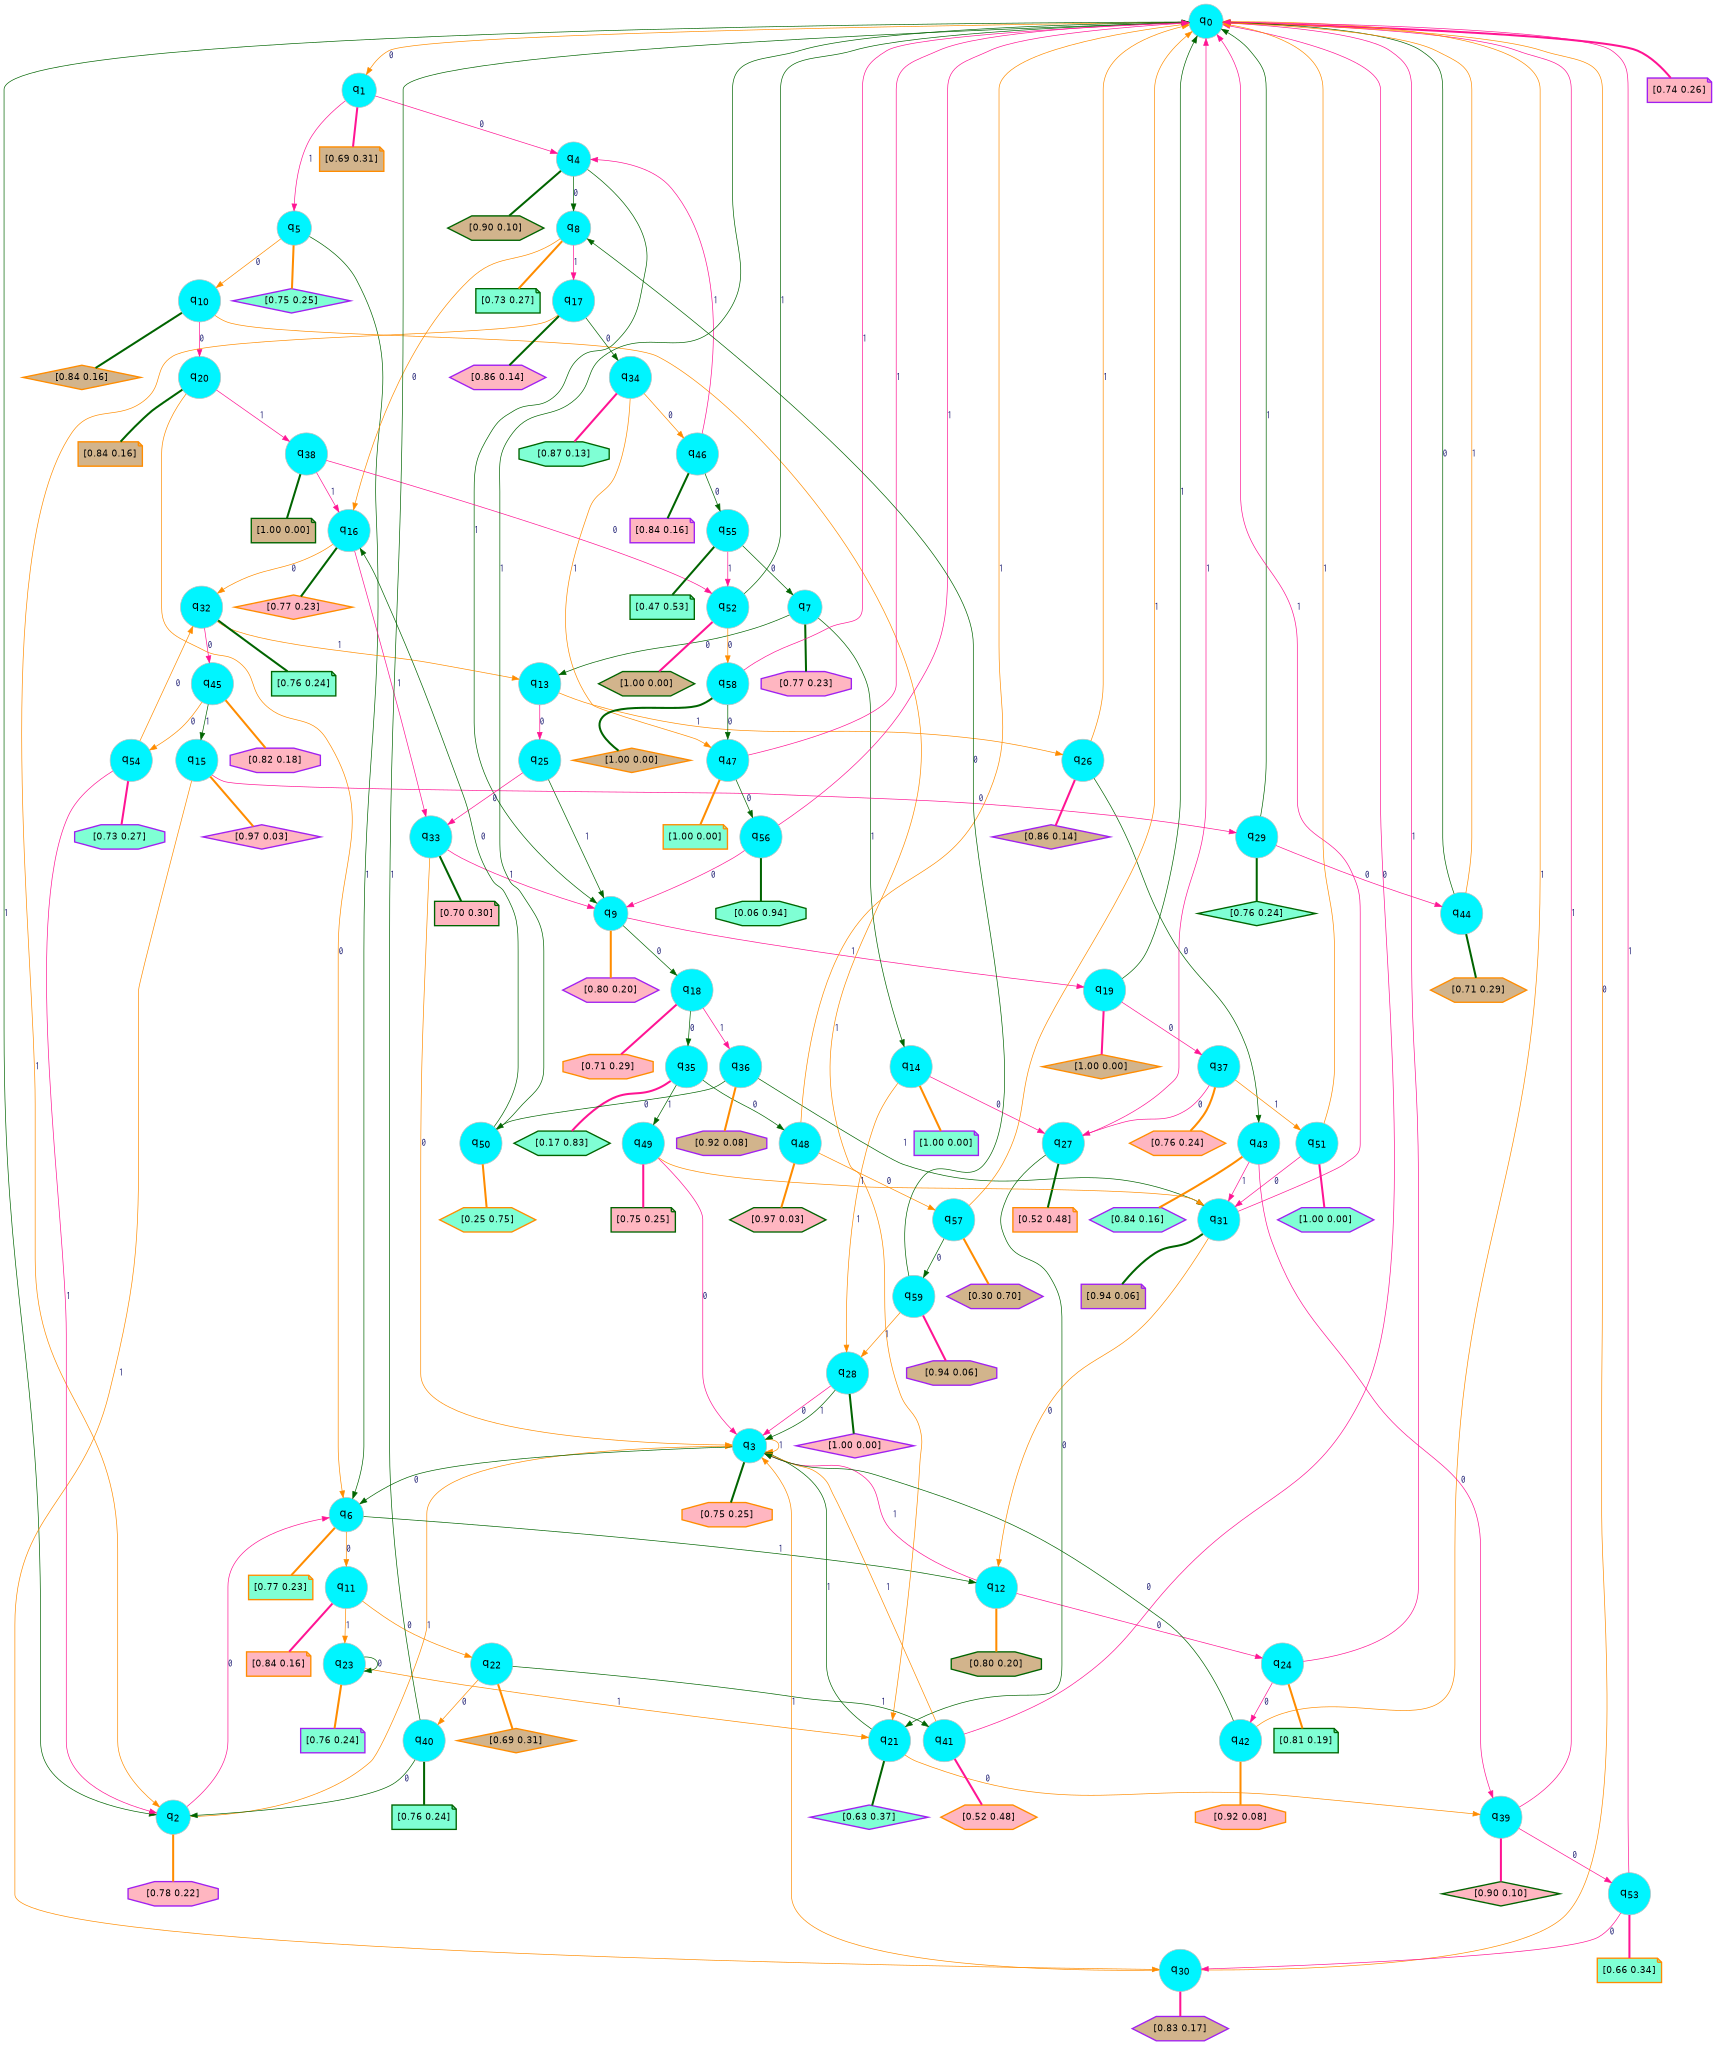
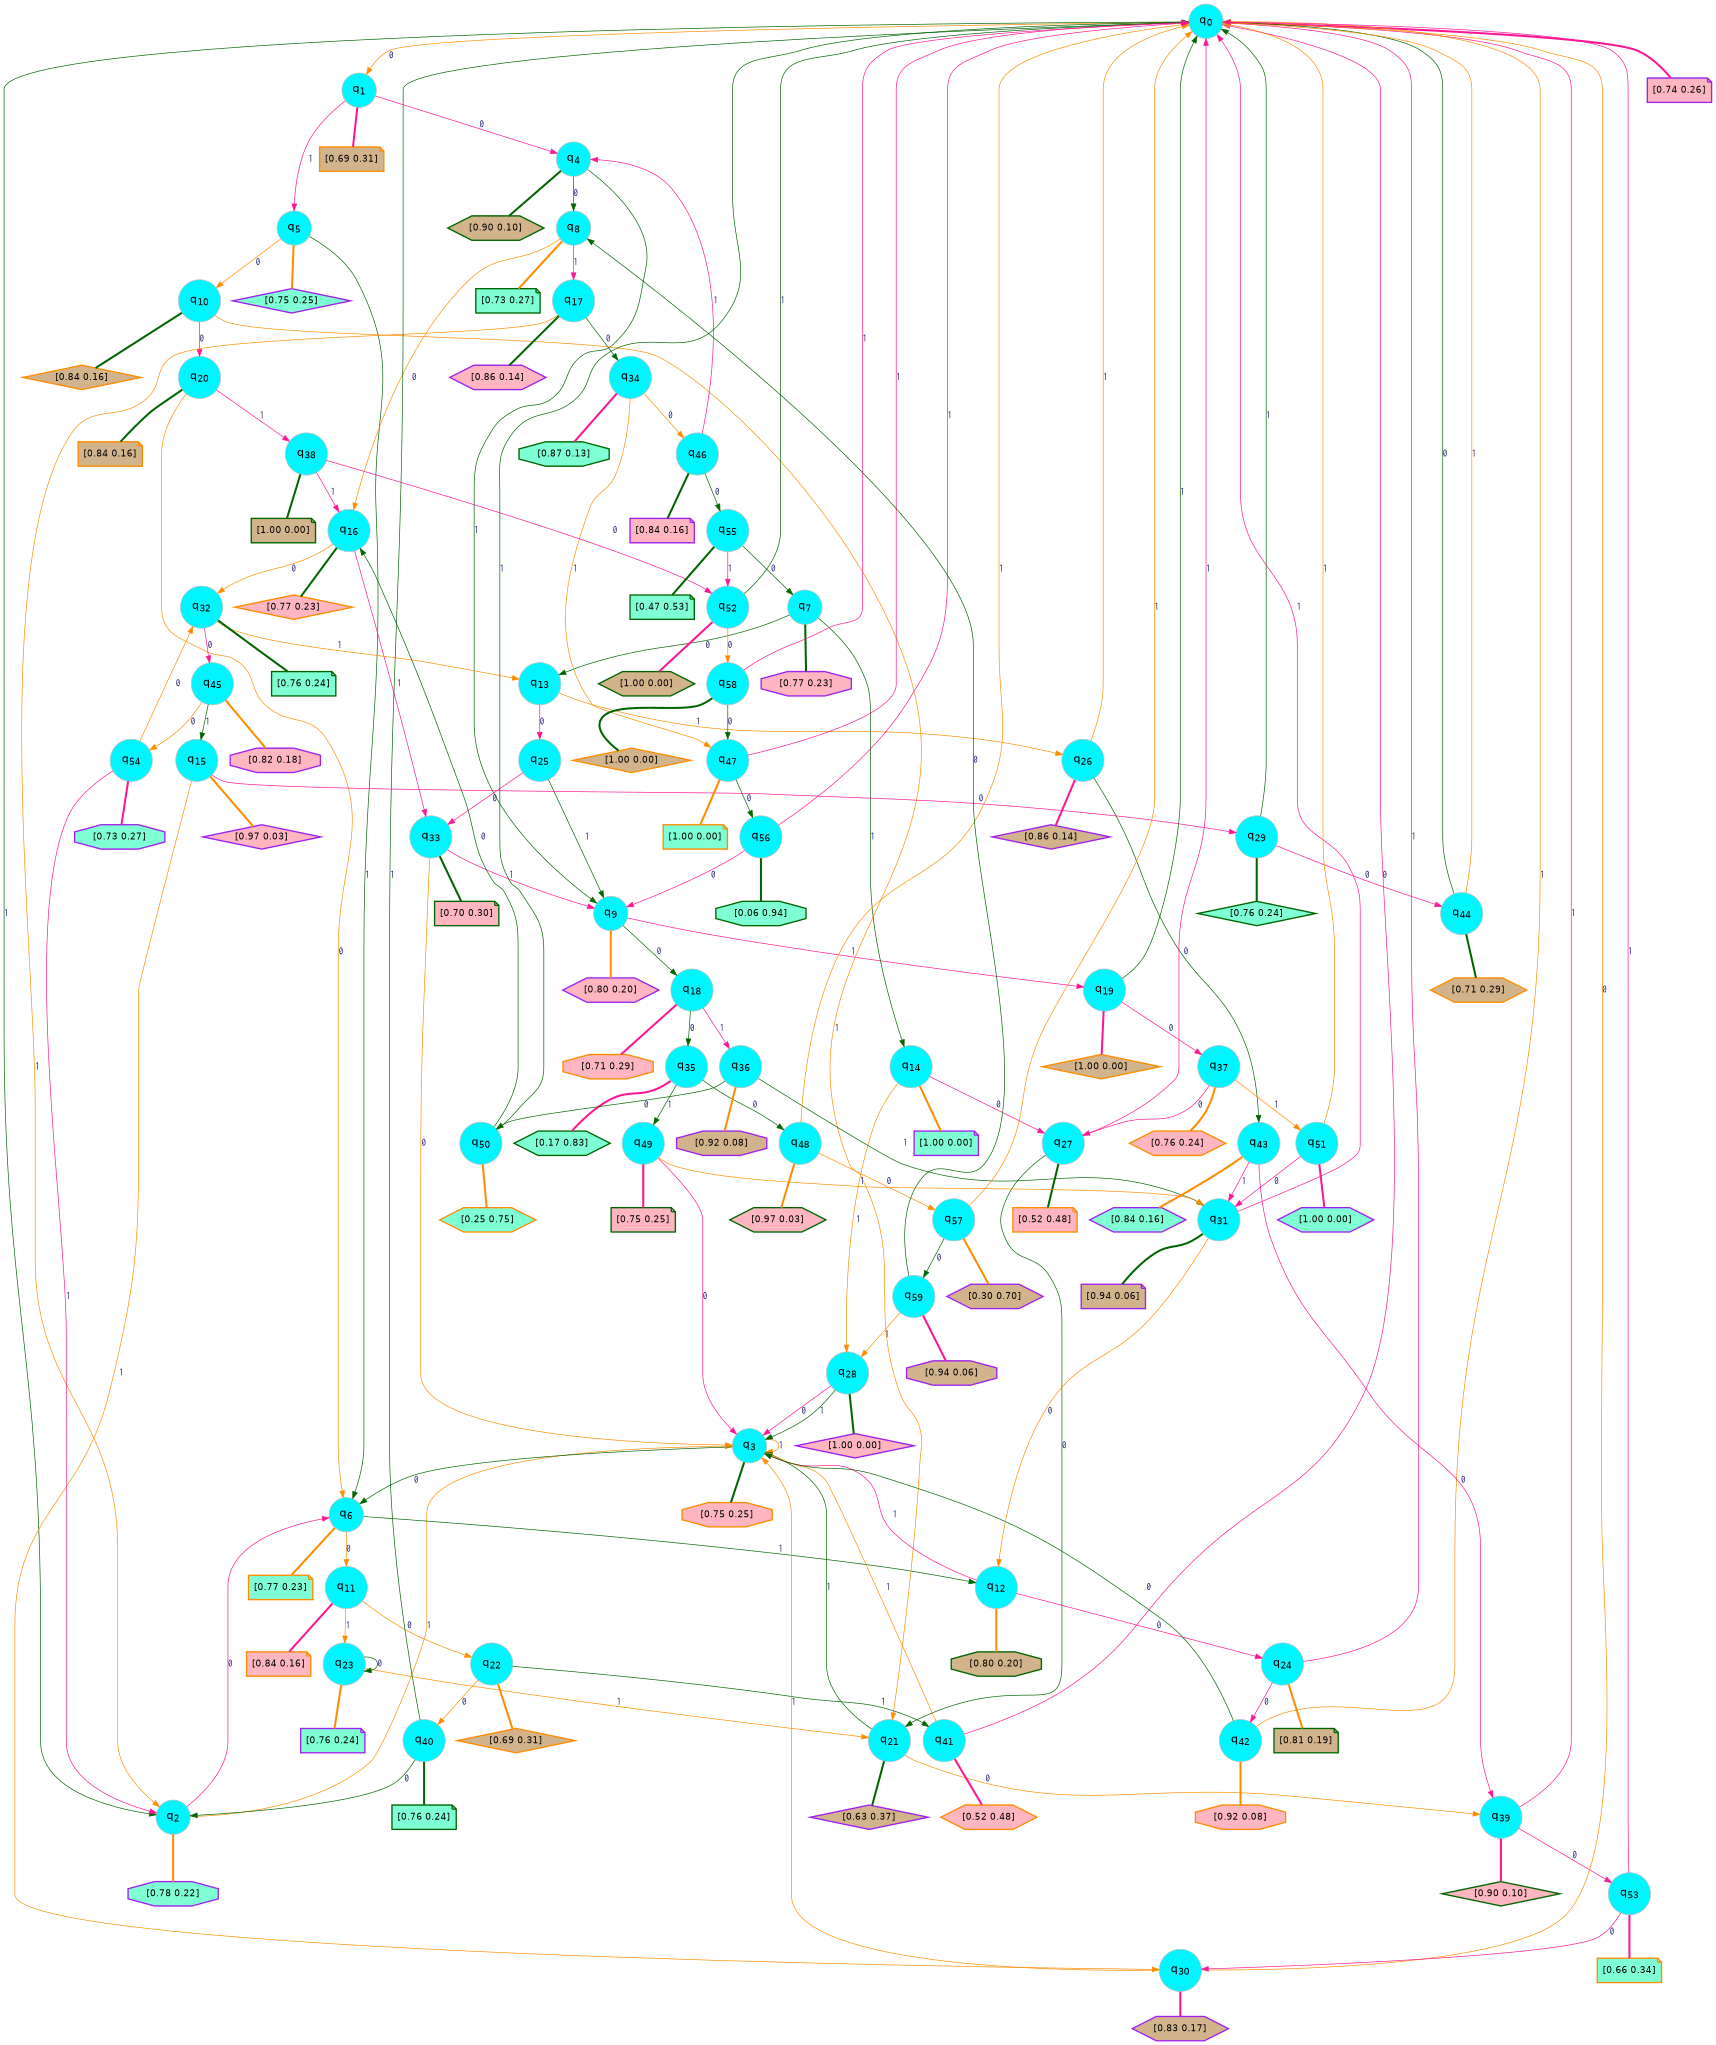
node "[0.81 0.19]": fillcolor aquamarine -> tan
node "[0.63 0.37]": fillcolor aquamarine -> tan
node "[0.78 0.22]": fillcolor lightpink -> aquamarine
